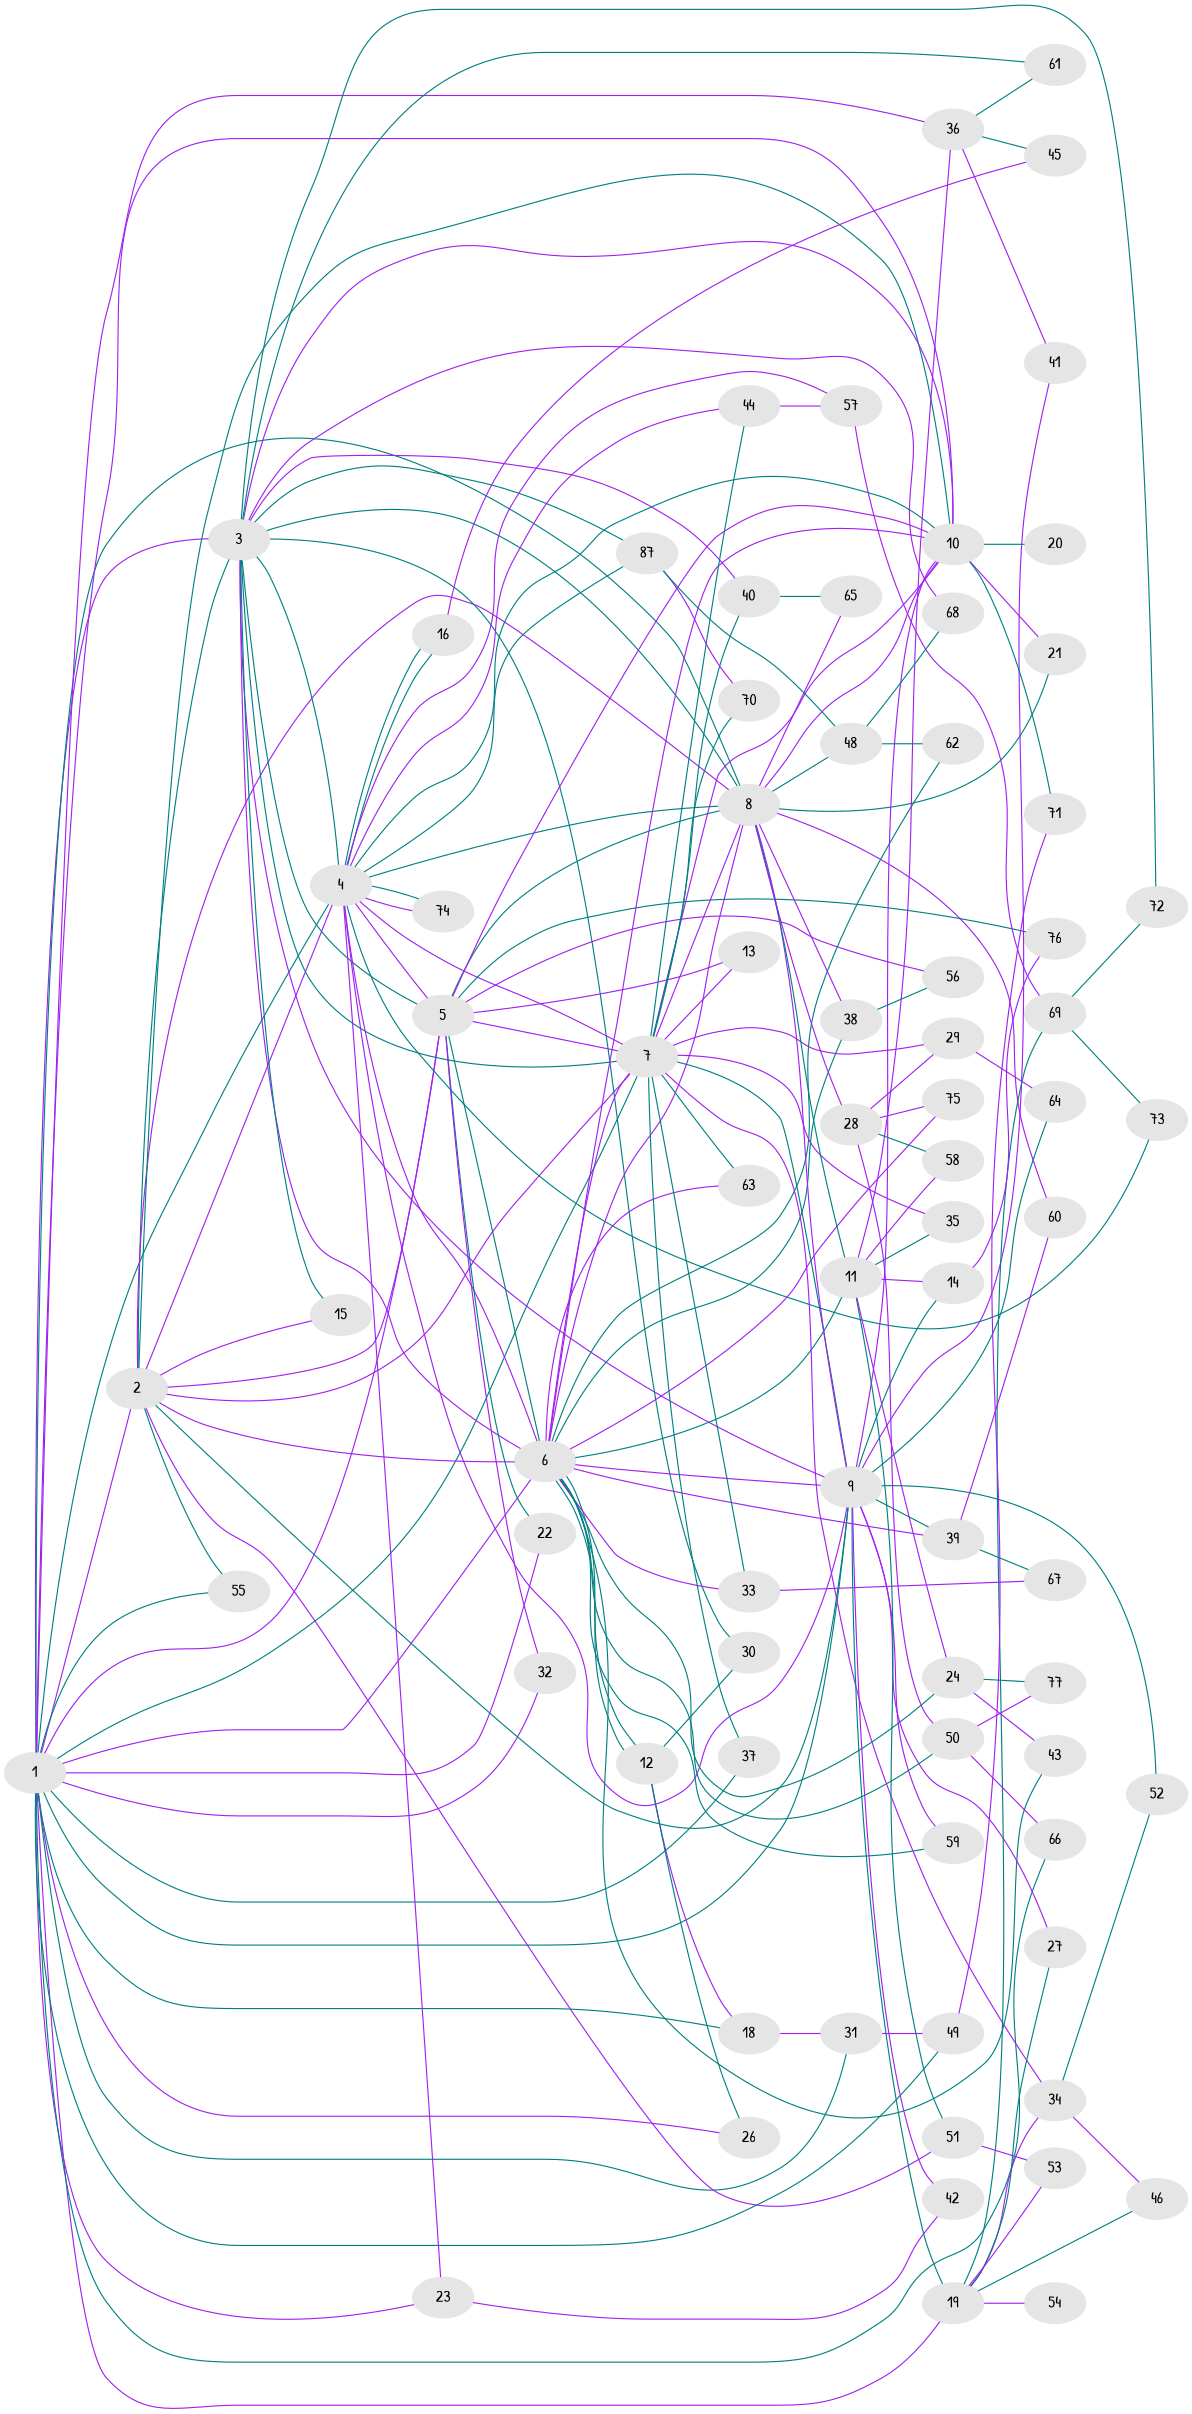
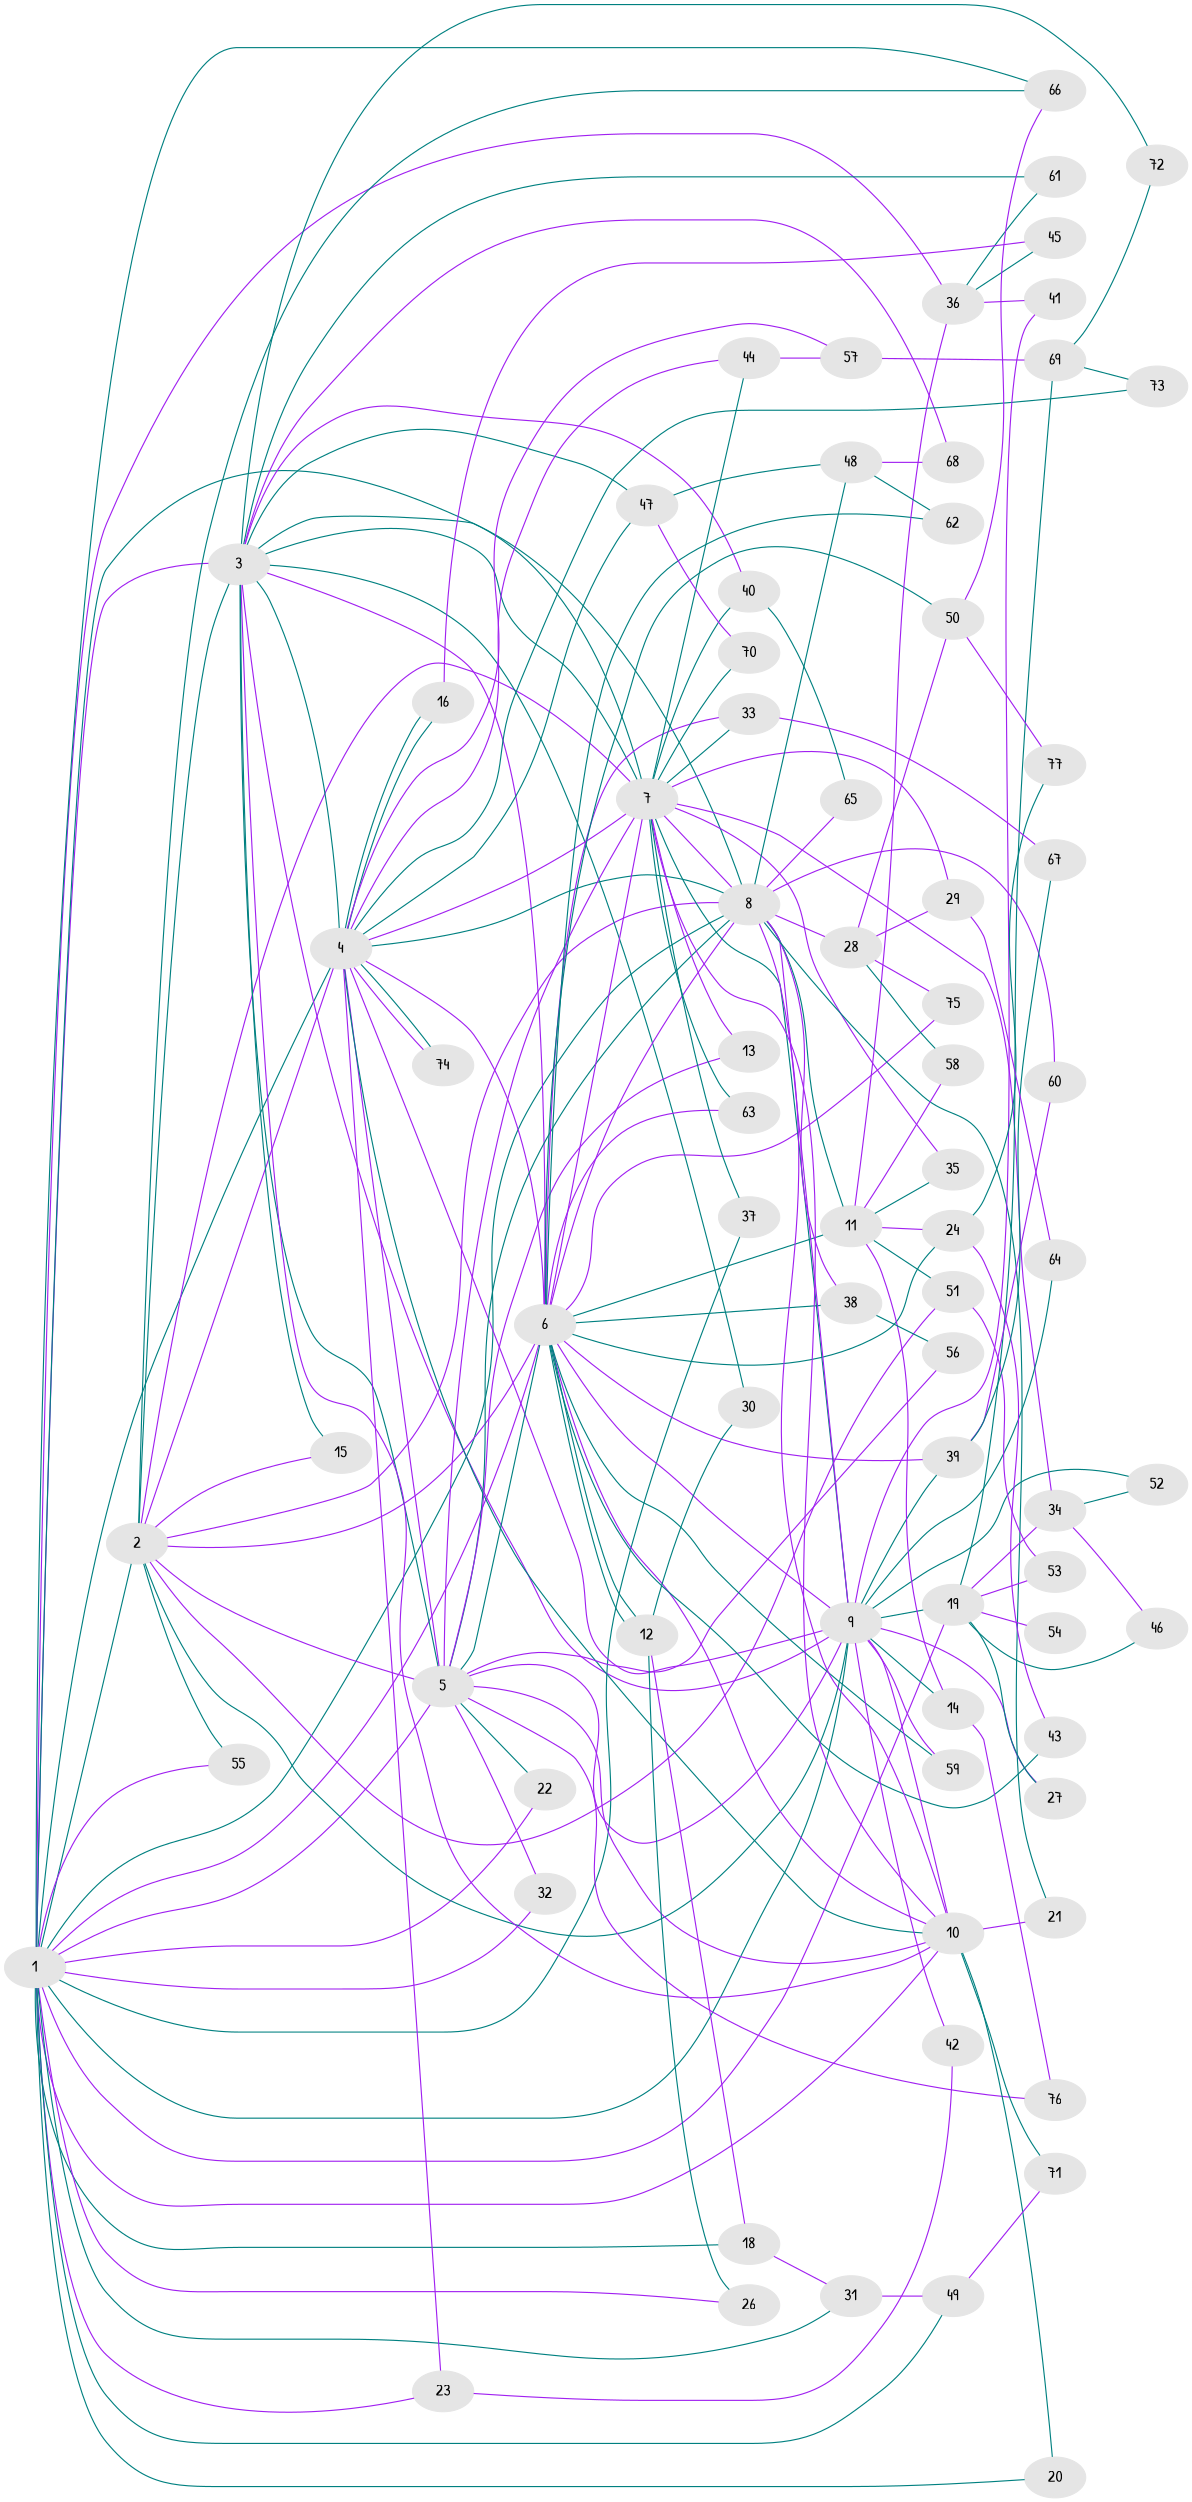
edge "10" -- "2": now "66" -- "2"
node "87": label "87" -> "47"
edge "68" -- "48": color teal -> purple
edge "76" -- "5": color teal -> purple
edge "2" -- "1": color purple -> teal
edge "55" -- "1": color teal -> purple
edge "9" -- "5": added
edge "1" -- "20": added
